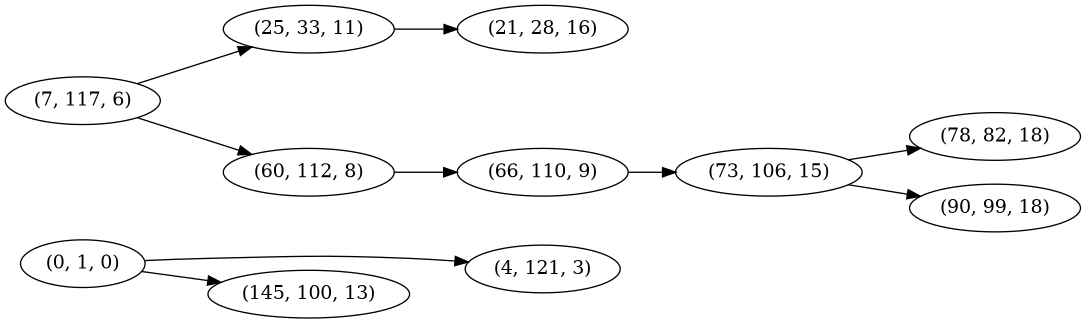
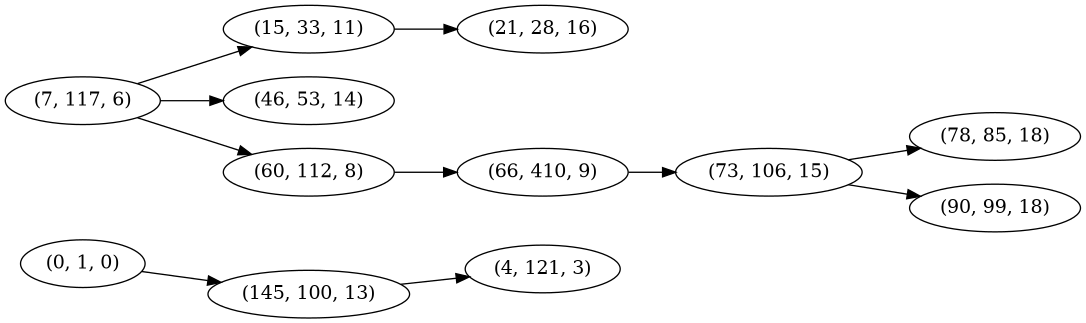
node "(25, 33, 11)": label "(25, 33, 11)" -> "(15, 33, 11)"
node "(46, 53, 14)": added
node "(78, 82, 18)": label "(78, 82, 18)" -> "(78, 85, 18)"
node "(66, 110, 9)": label "(66, 110, 9)" -> "(66, 410, 9)"
edge "(0, 1, 0)" -> "(4, 121, 3)": now "(145, 100, 13)" -> "(4, 121, 3)"
